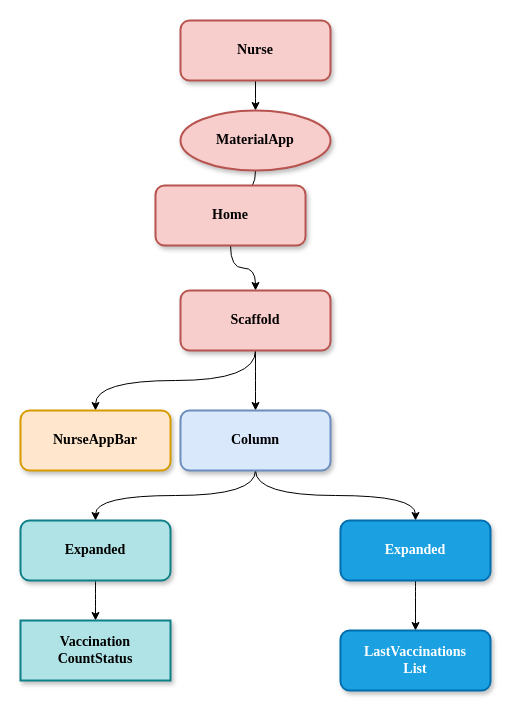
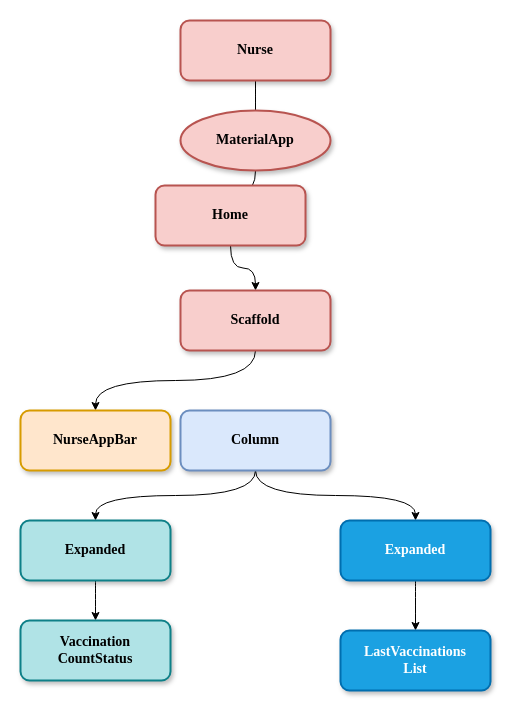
edge "Nurse" -> "MaterialApp": arrowhead classic -> none
edge "Scaffold" -> "Column": removed
node "Vaccination CountStatus": shape rectangle -> rounded rectangle
